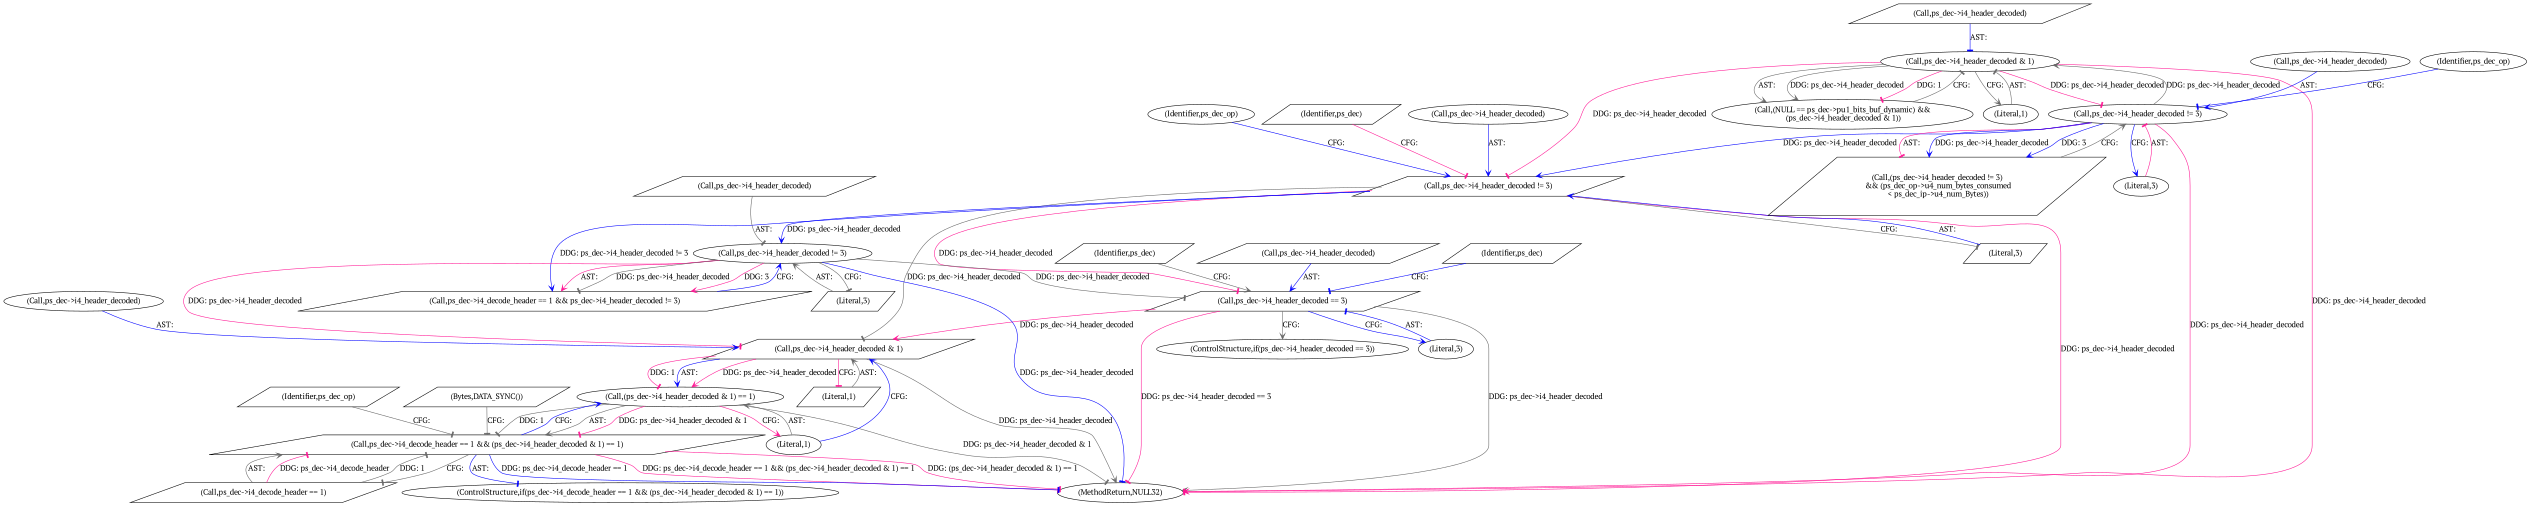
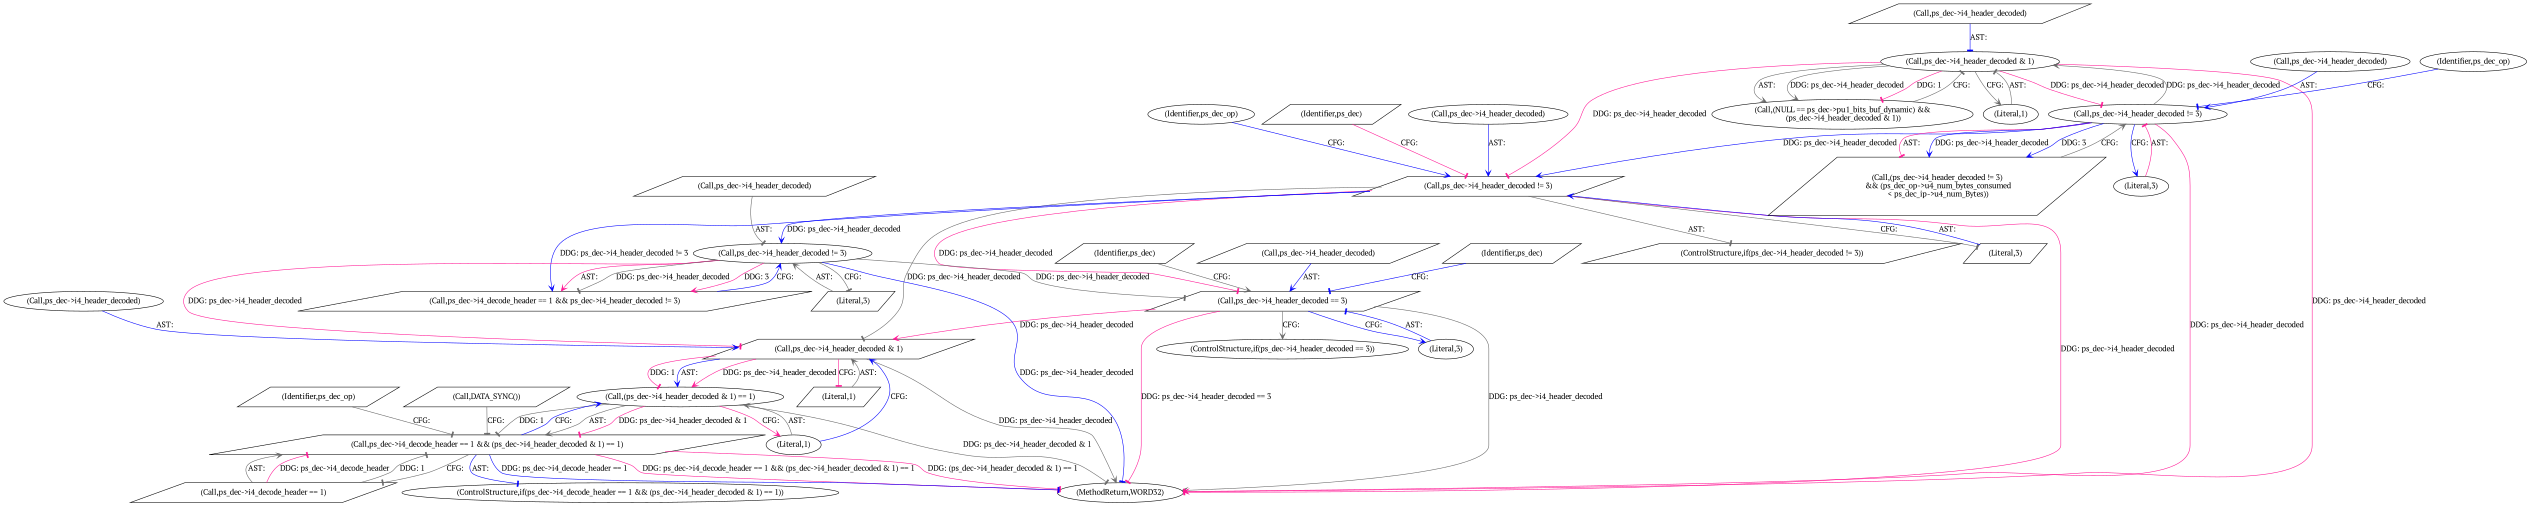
node "(ControlStructure,if(ps_dec->i4_header_decoded != 3))": added
node "(Bytes,DATA_SYNC())": label "(Bytes,DATA_SYNC())" -> "(Call,DATA_SYNC())"
node "(MethodReturn,NULL32)": label "(MethodReturn,NULL32)" -> "(MethodReturn,WORD32)"
